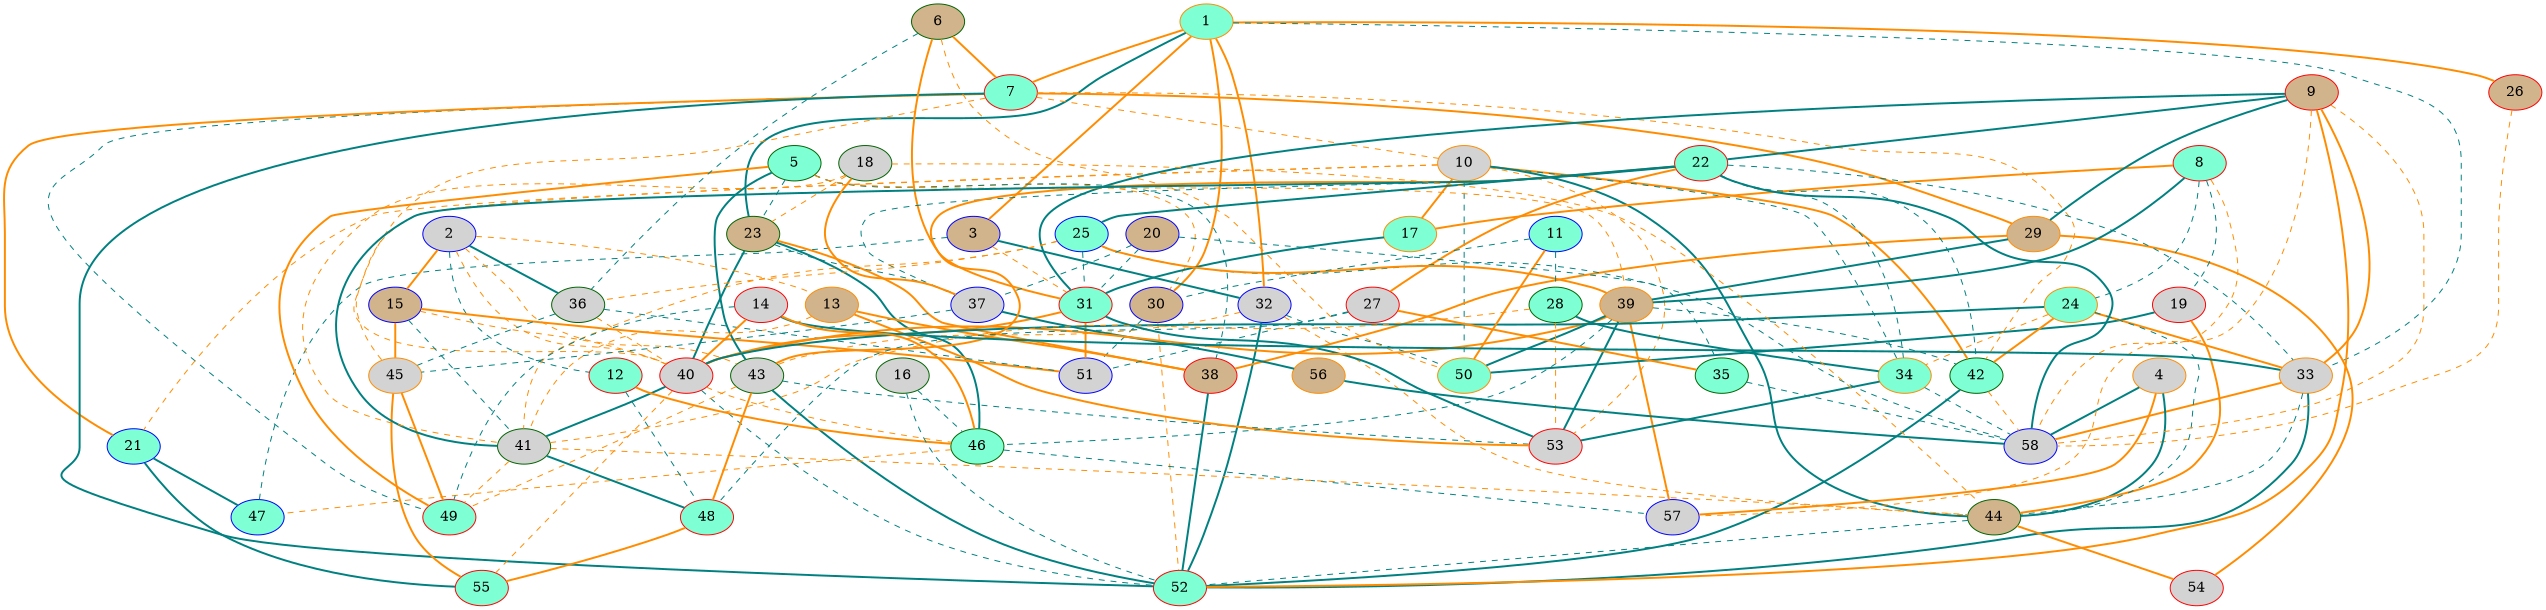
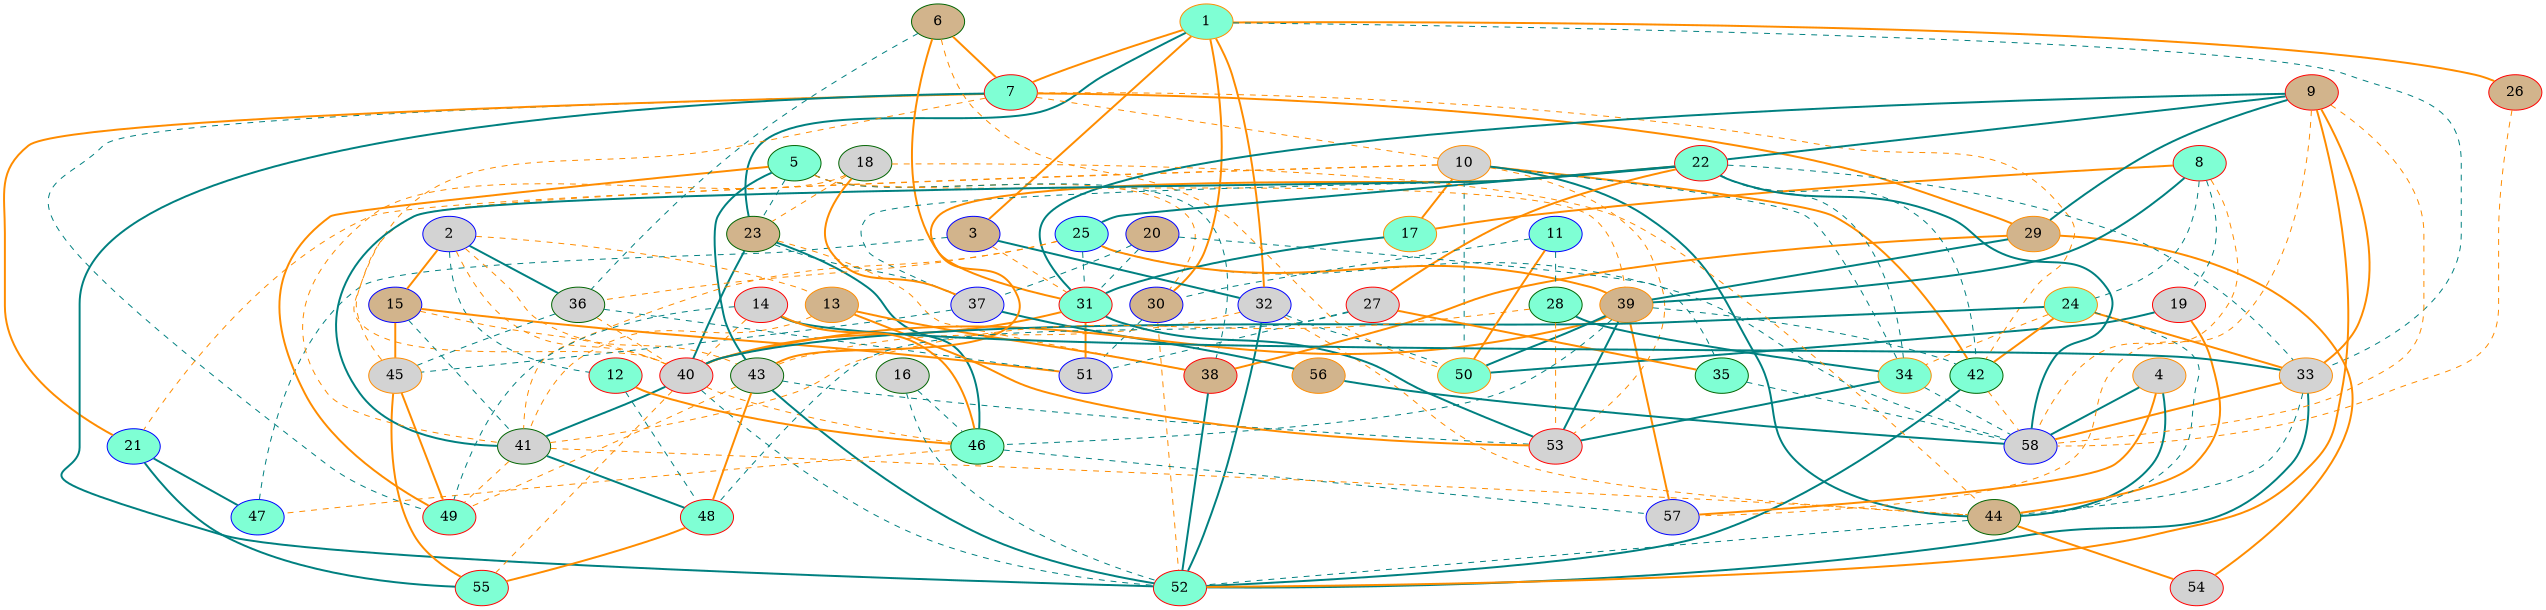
edge "23" -- "38": style bold -> dashed
edge "14" -- "40": style bold -> dashed
